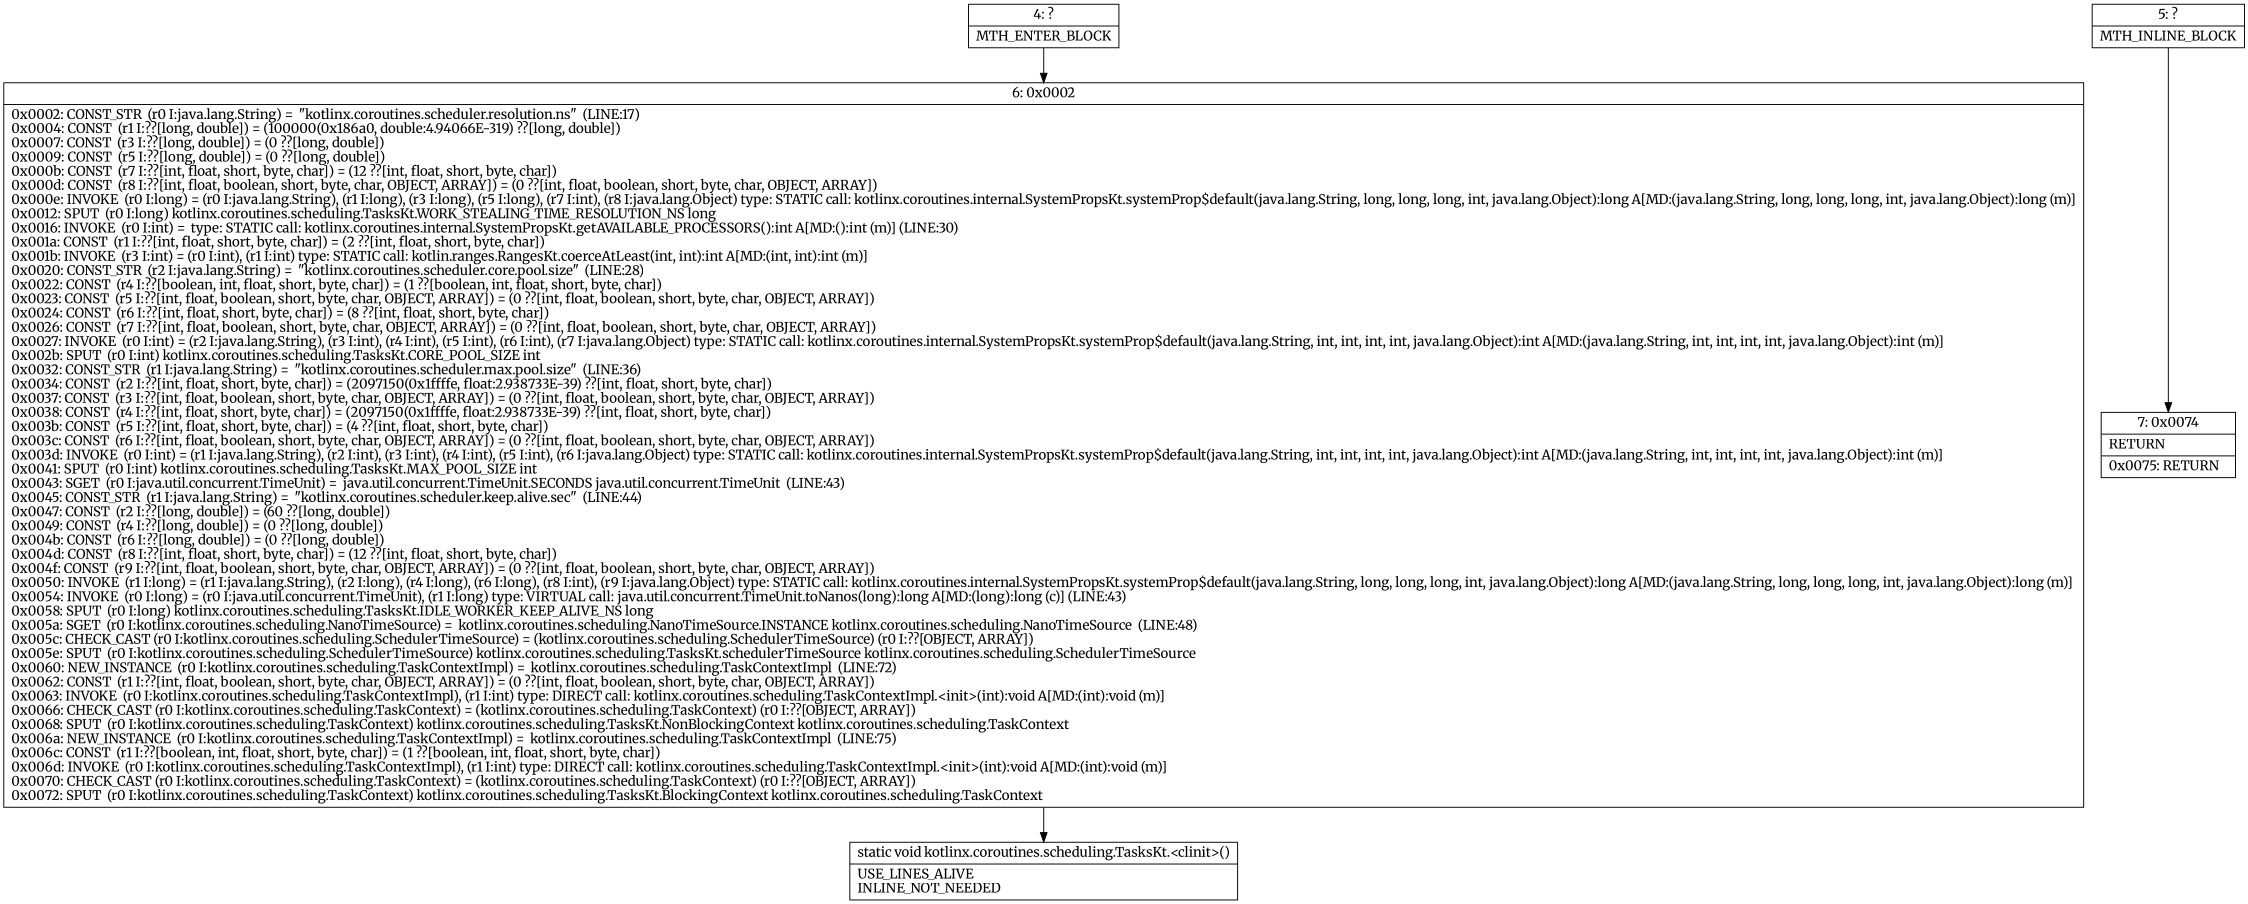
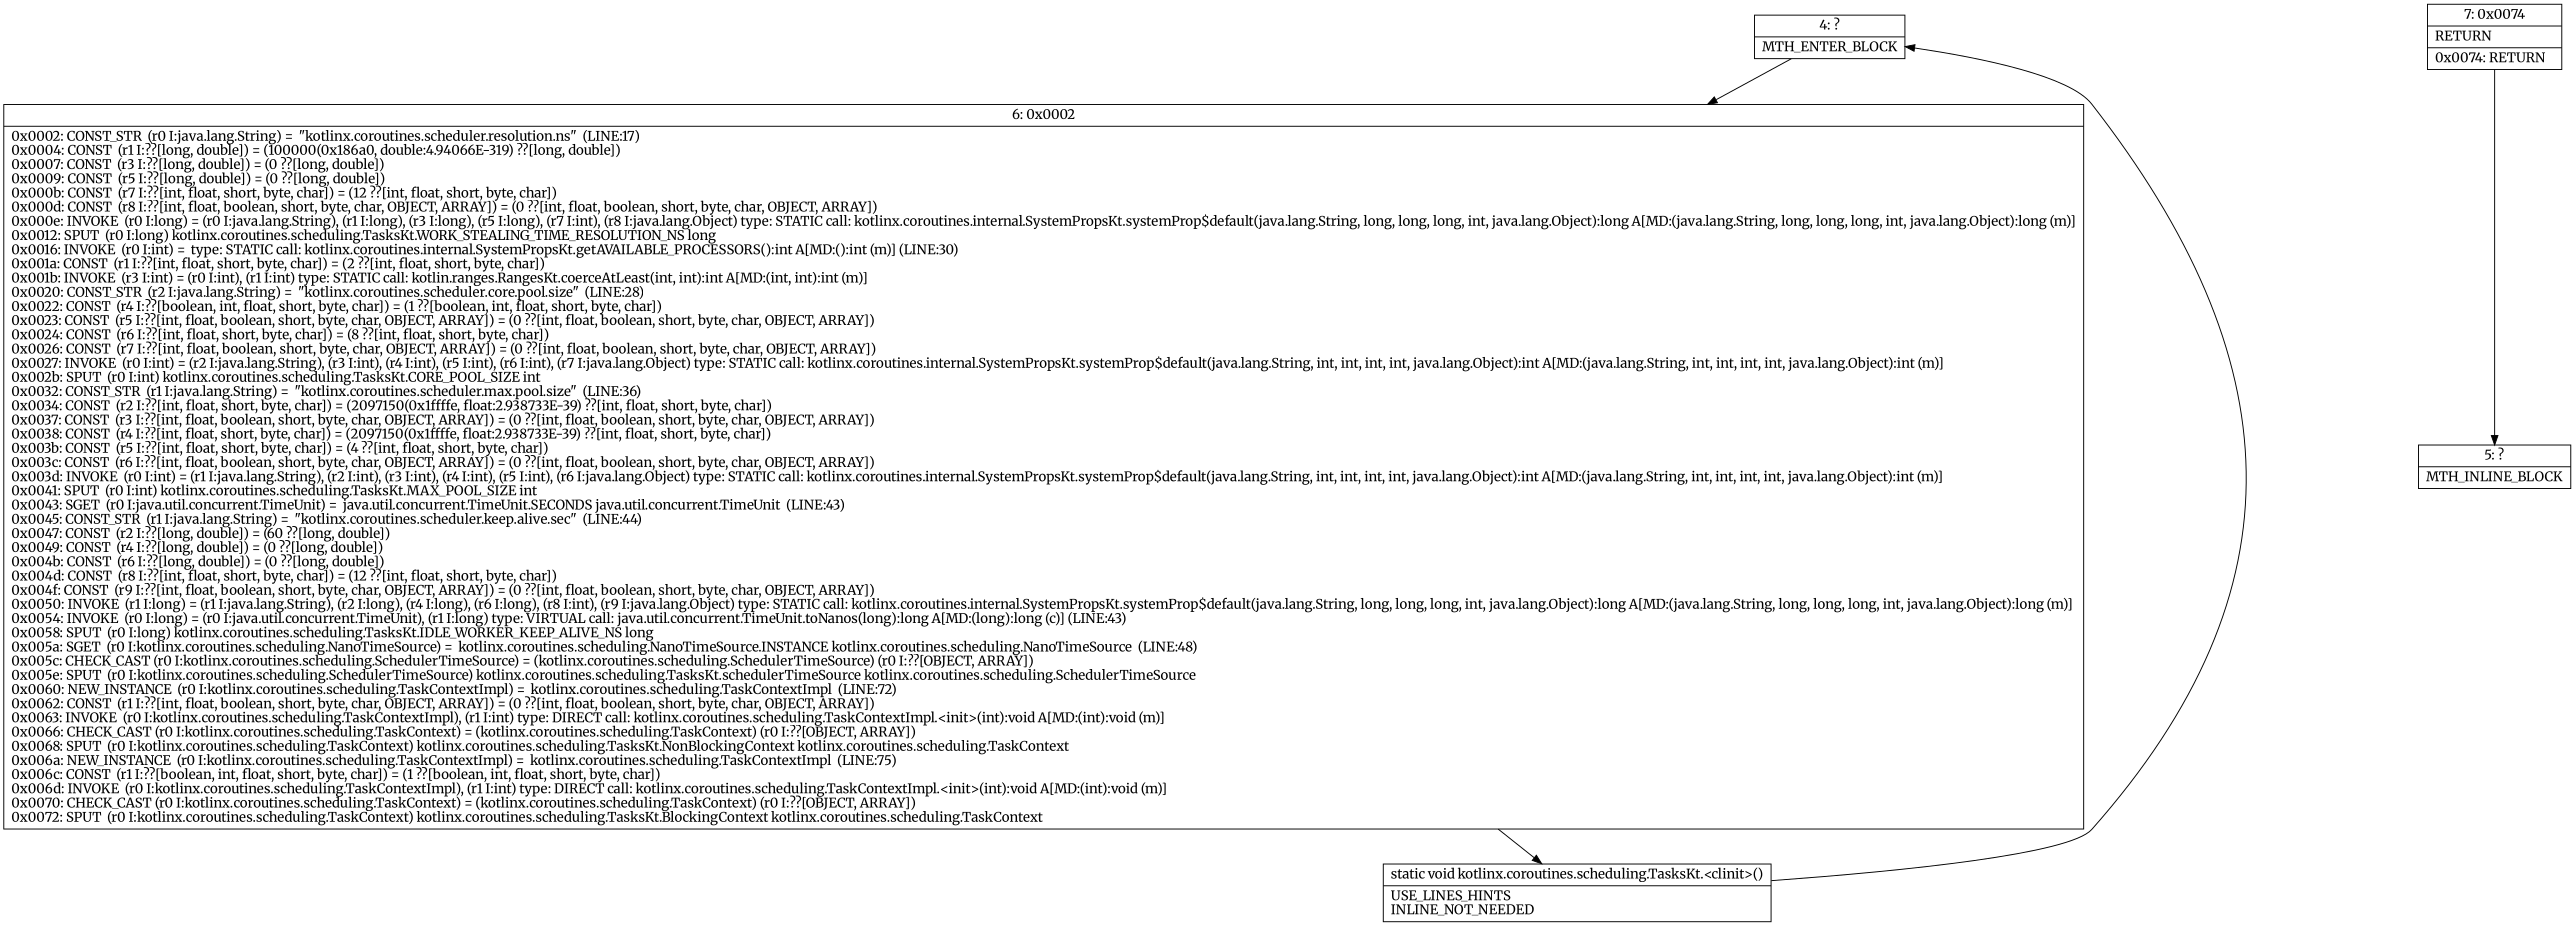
edge "5: ?" -> "7: 0x0074": reversed
node "7: 0x0074": text "0x0075: RETURN" -> "0x0074: RETURN"
edge "static void kotlinx.coroutines.scheduling.TasksKt.<clinit>()" -> "4: ?": added
node "static void kotlinx.coroutines.scheduling.TasksKt.<clinit>()": text "USE_LINES_ALIVE" -> "USE_LINES_HINTS"
